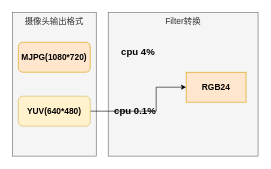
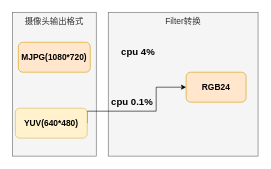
node "RGB24": shape rectangle -> rounded rectangle
node "YUV(640*480)": moved (54, 111) -> (51, 123)
node "cpu 0.1%": moved (135, 111) -> (132, 102)
